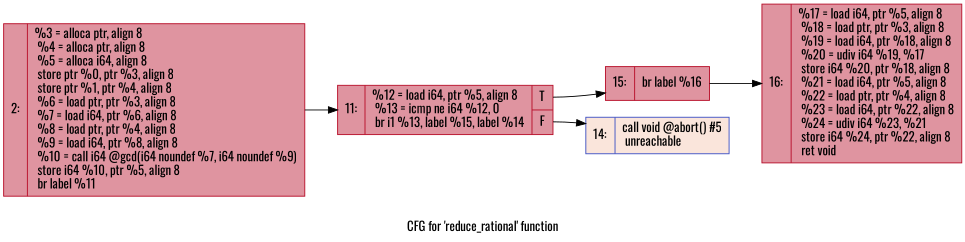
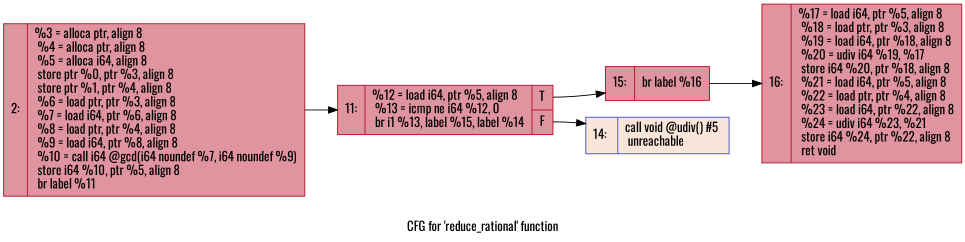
node "14:": text "call void @abort() #5" -> "call void @udiv() #5"
